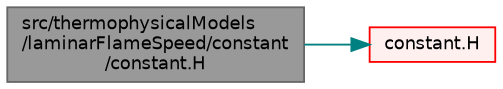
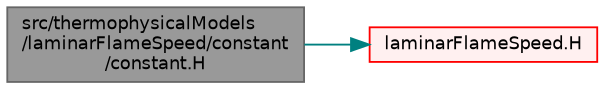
node "constant.H": label "constant.H" -> "laminarFlameSpeed.H"
